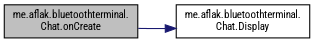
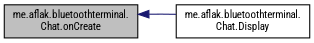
edge "me.aflak.bluetoothterminal. Chat.onCreate" -> "me.aflak.bluetoothterminal. Chat.Display": reversed
